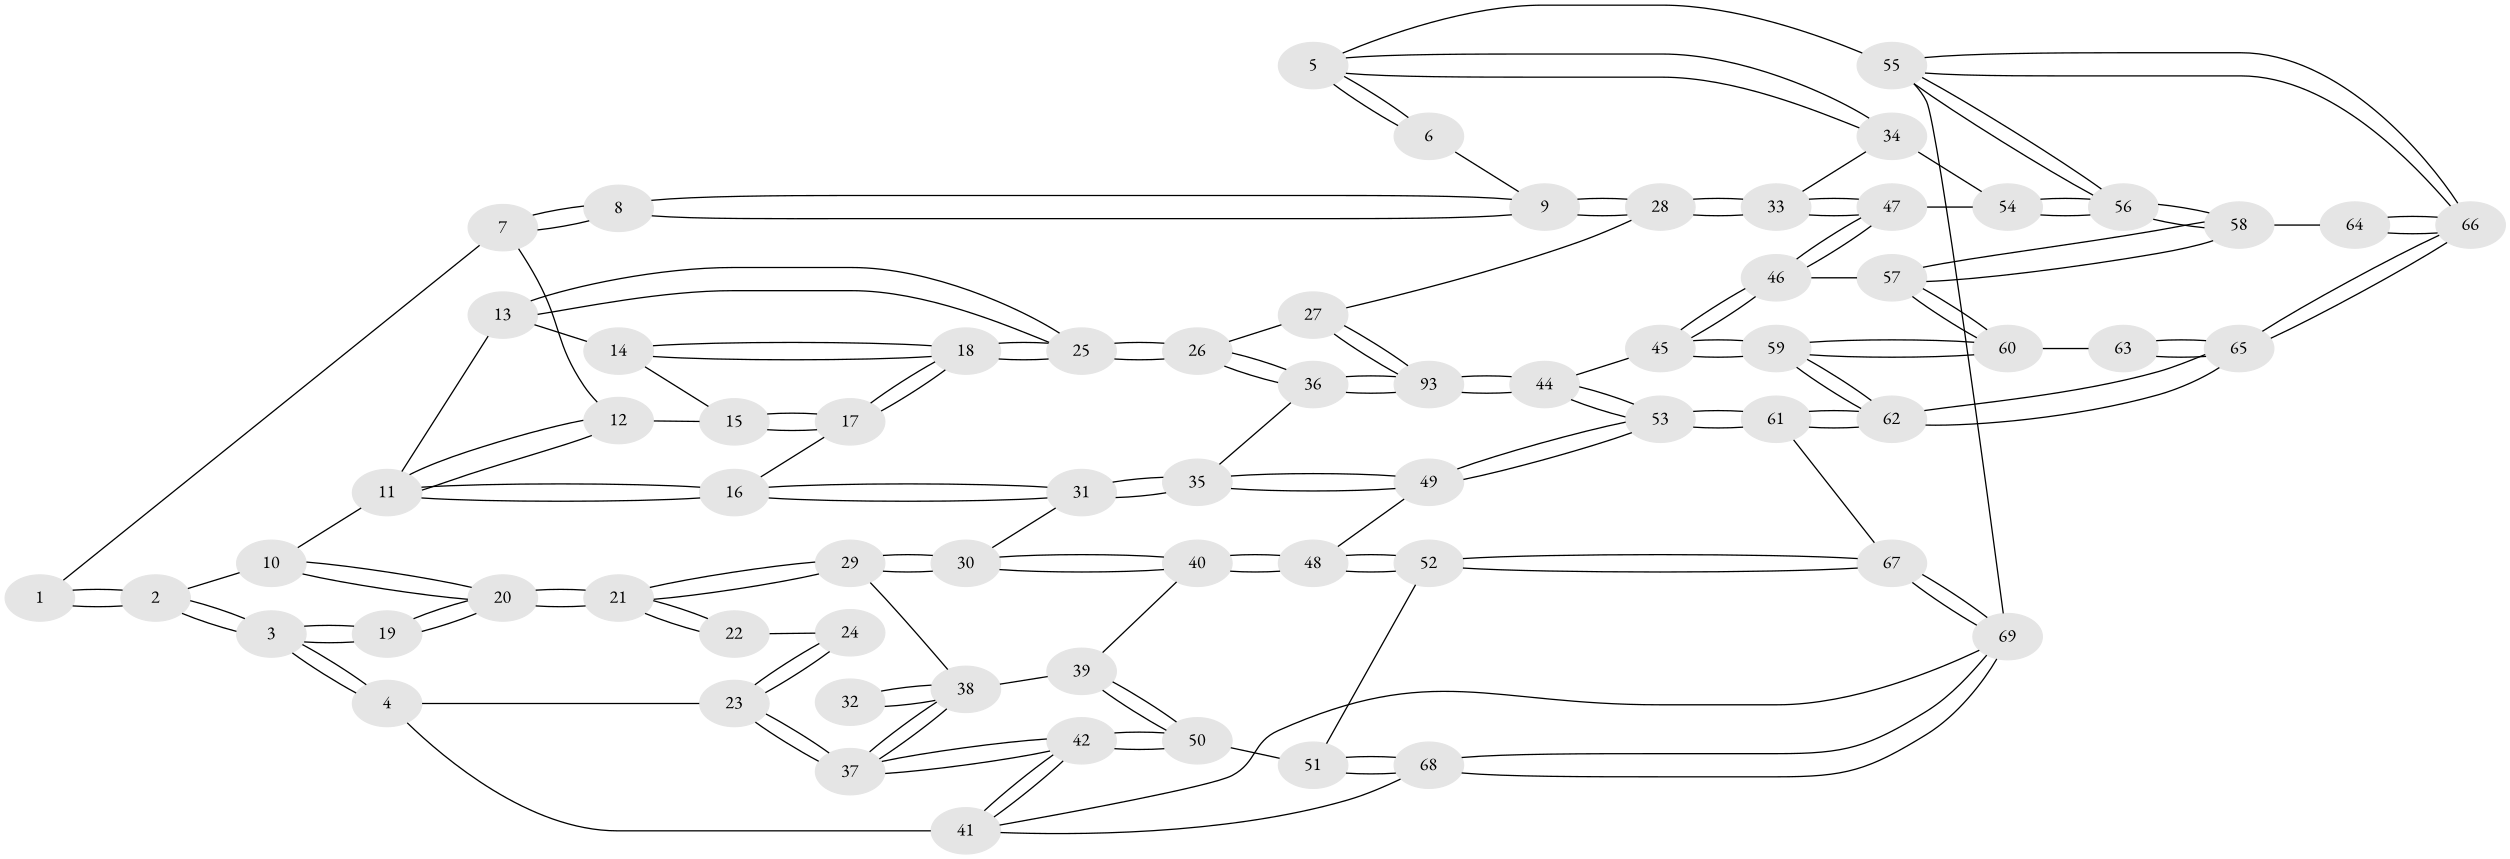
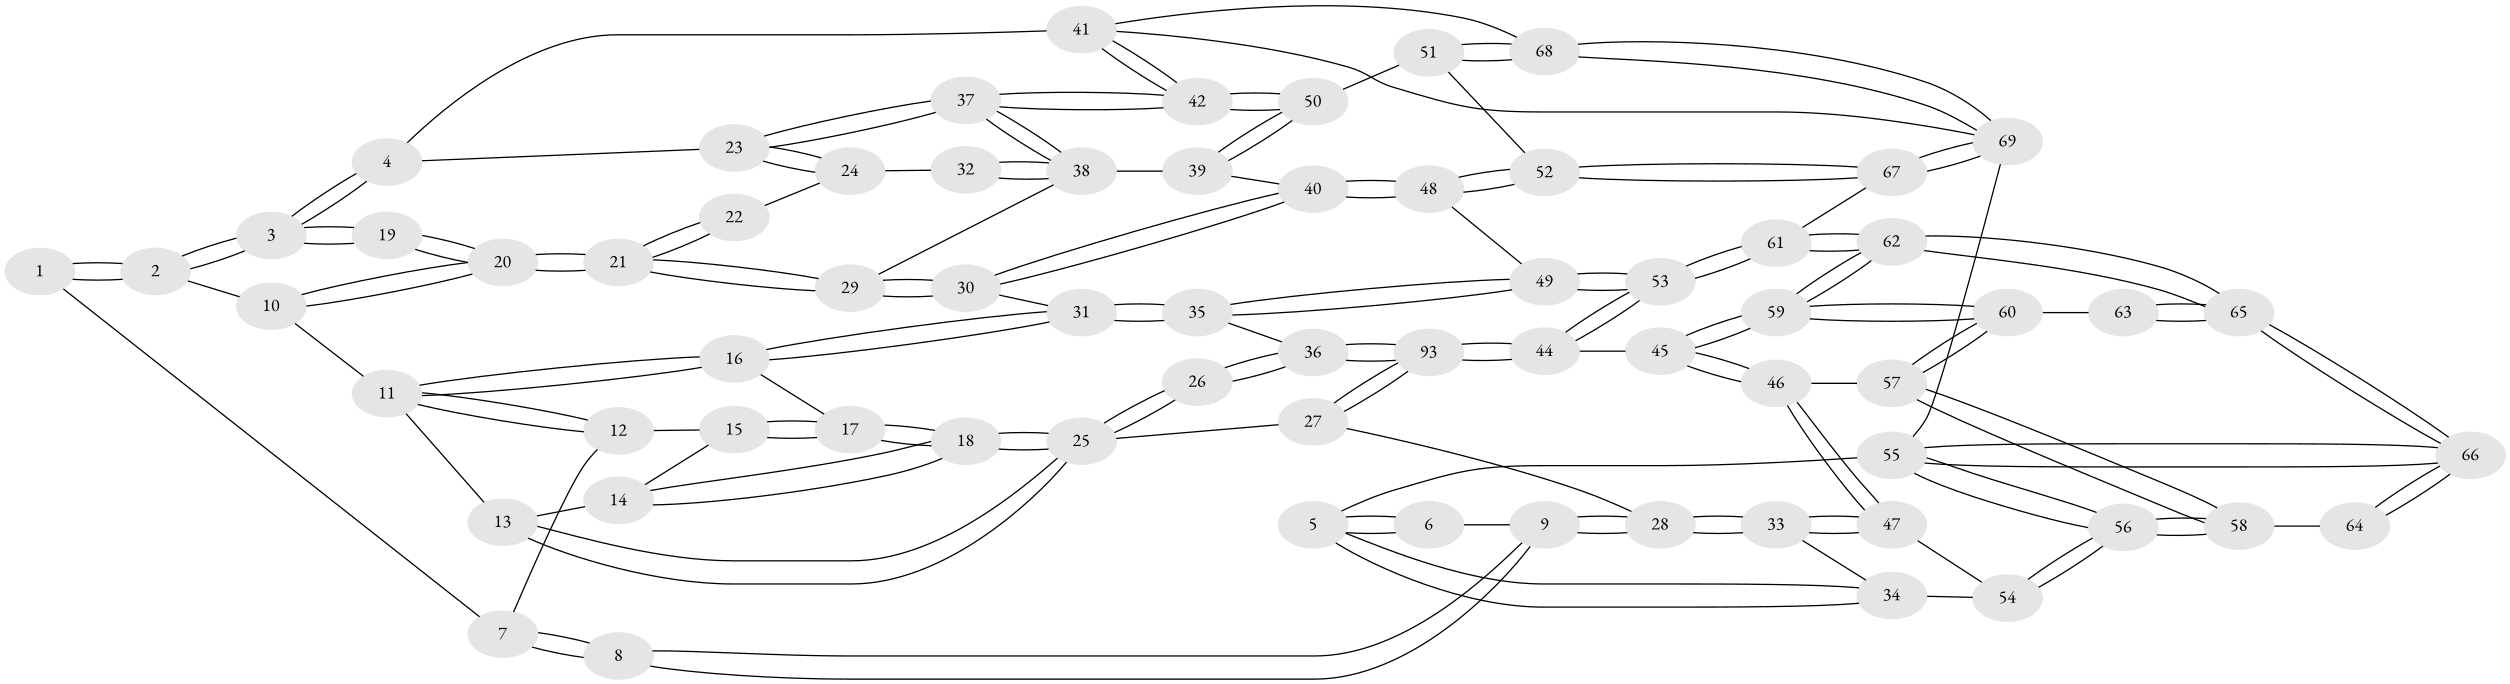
edge "32" -- "24": added
edge "27" -- "26": now "27" -- "25"
